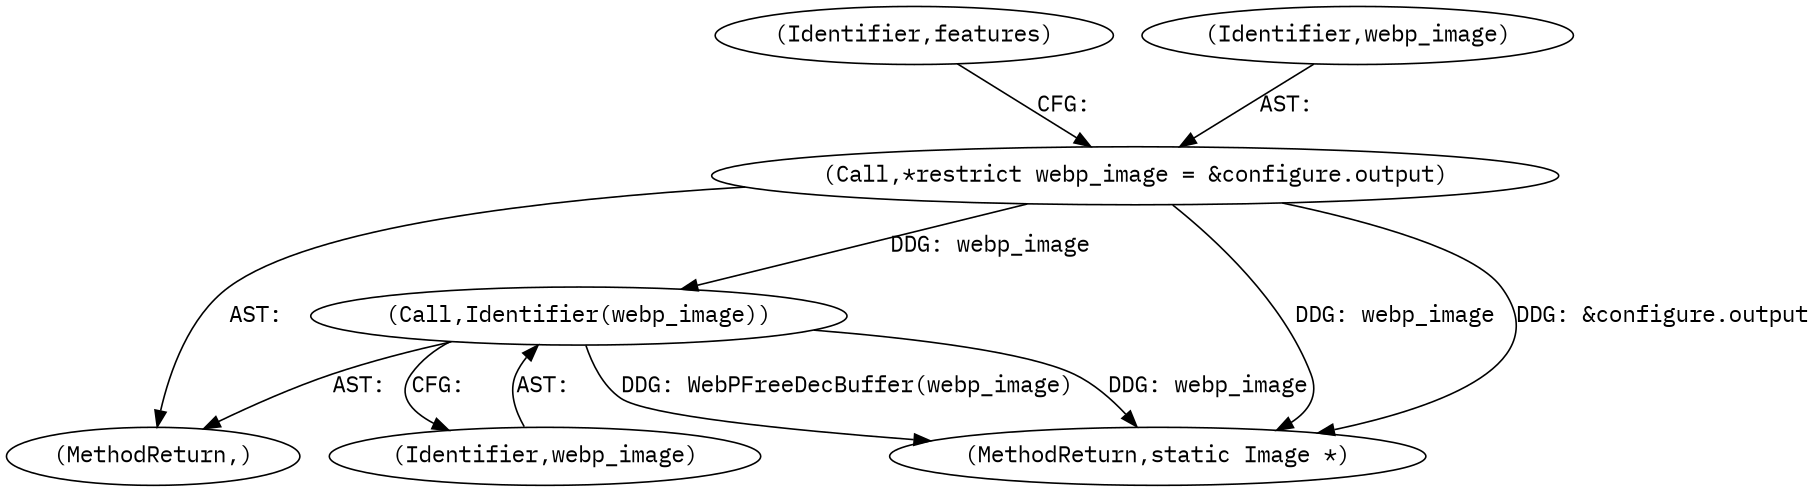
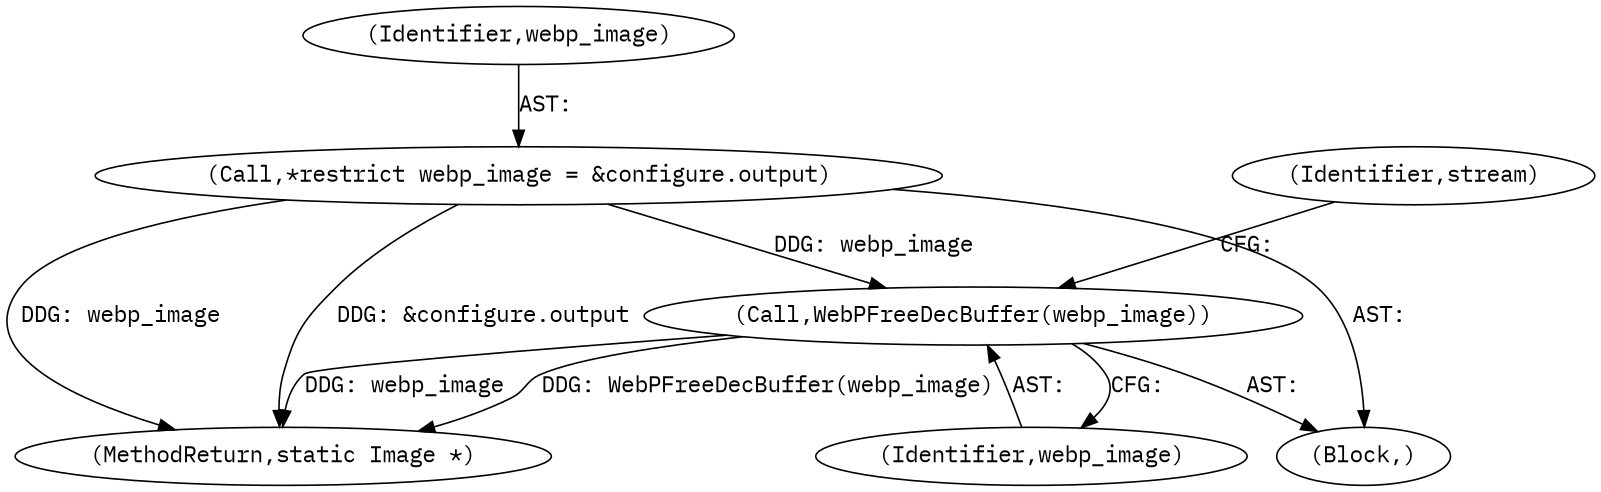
node "(Identifier,features)": removed
node "(Identifier,stream)": added
node "(Call,Identifier(webp_image))": label "(Call,Identifier(webp_image))" -> "(Call,WebPFreeDecBuffer(webp_image))"
node "(MethodReturn,)": label "(MethodReturn,)" -> "(Block,)"
